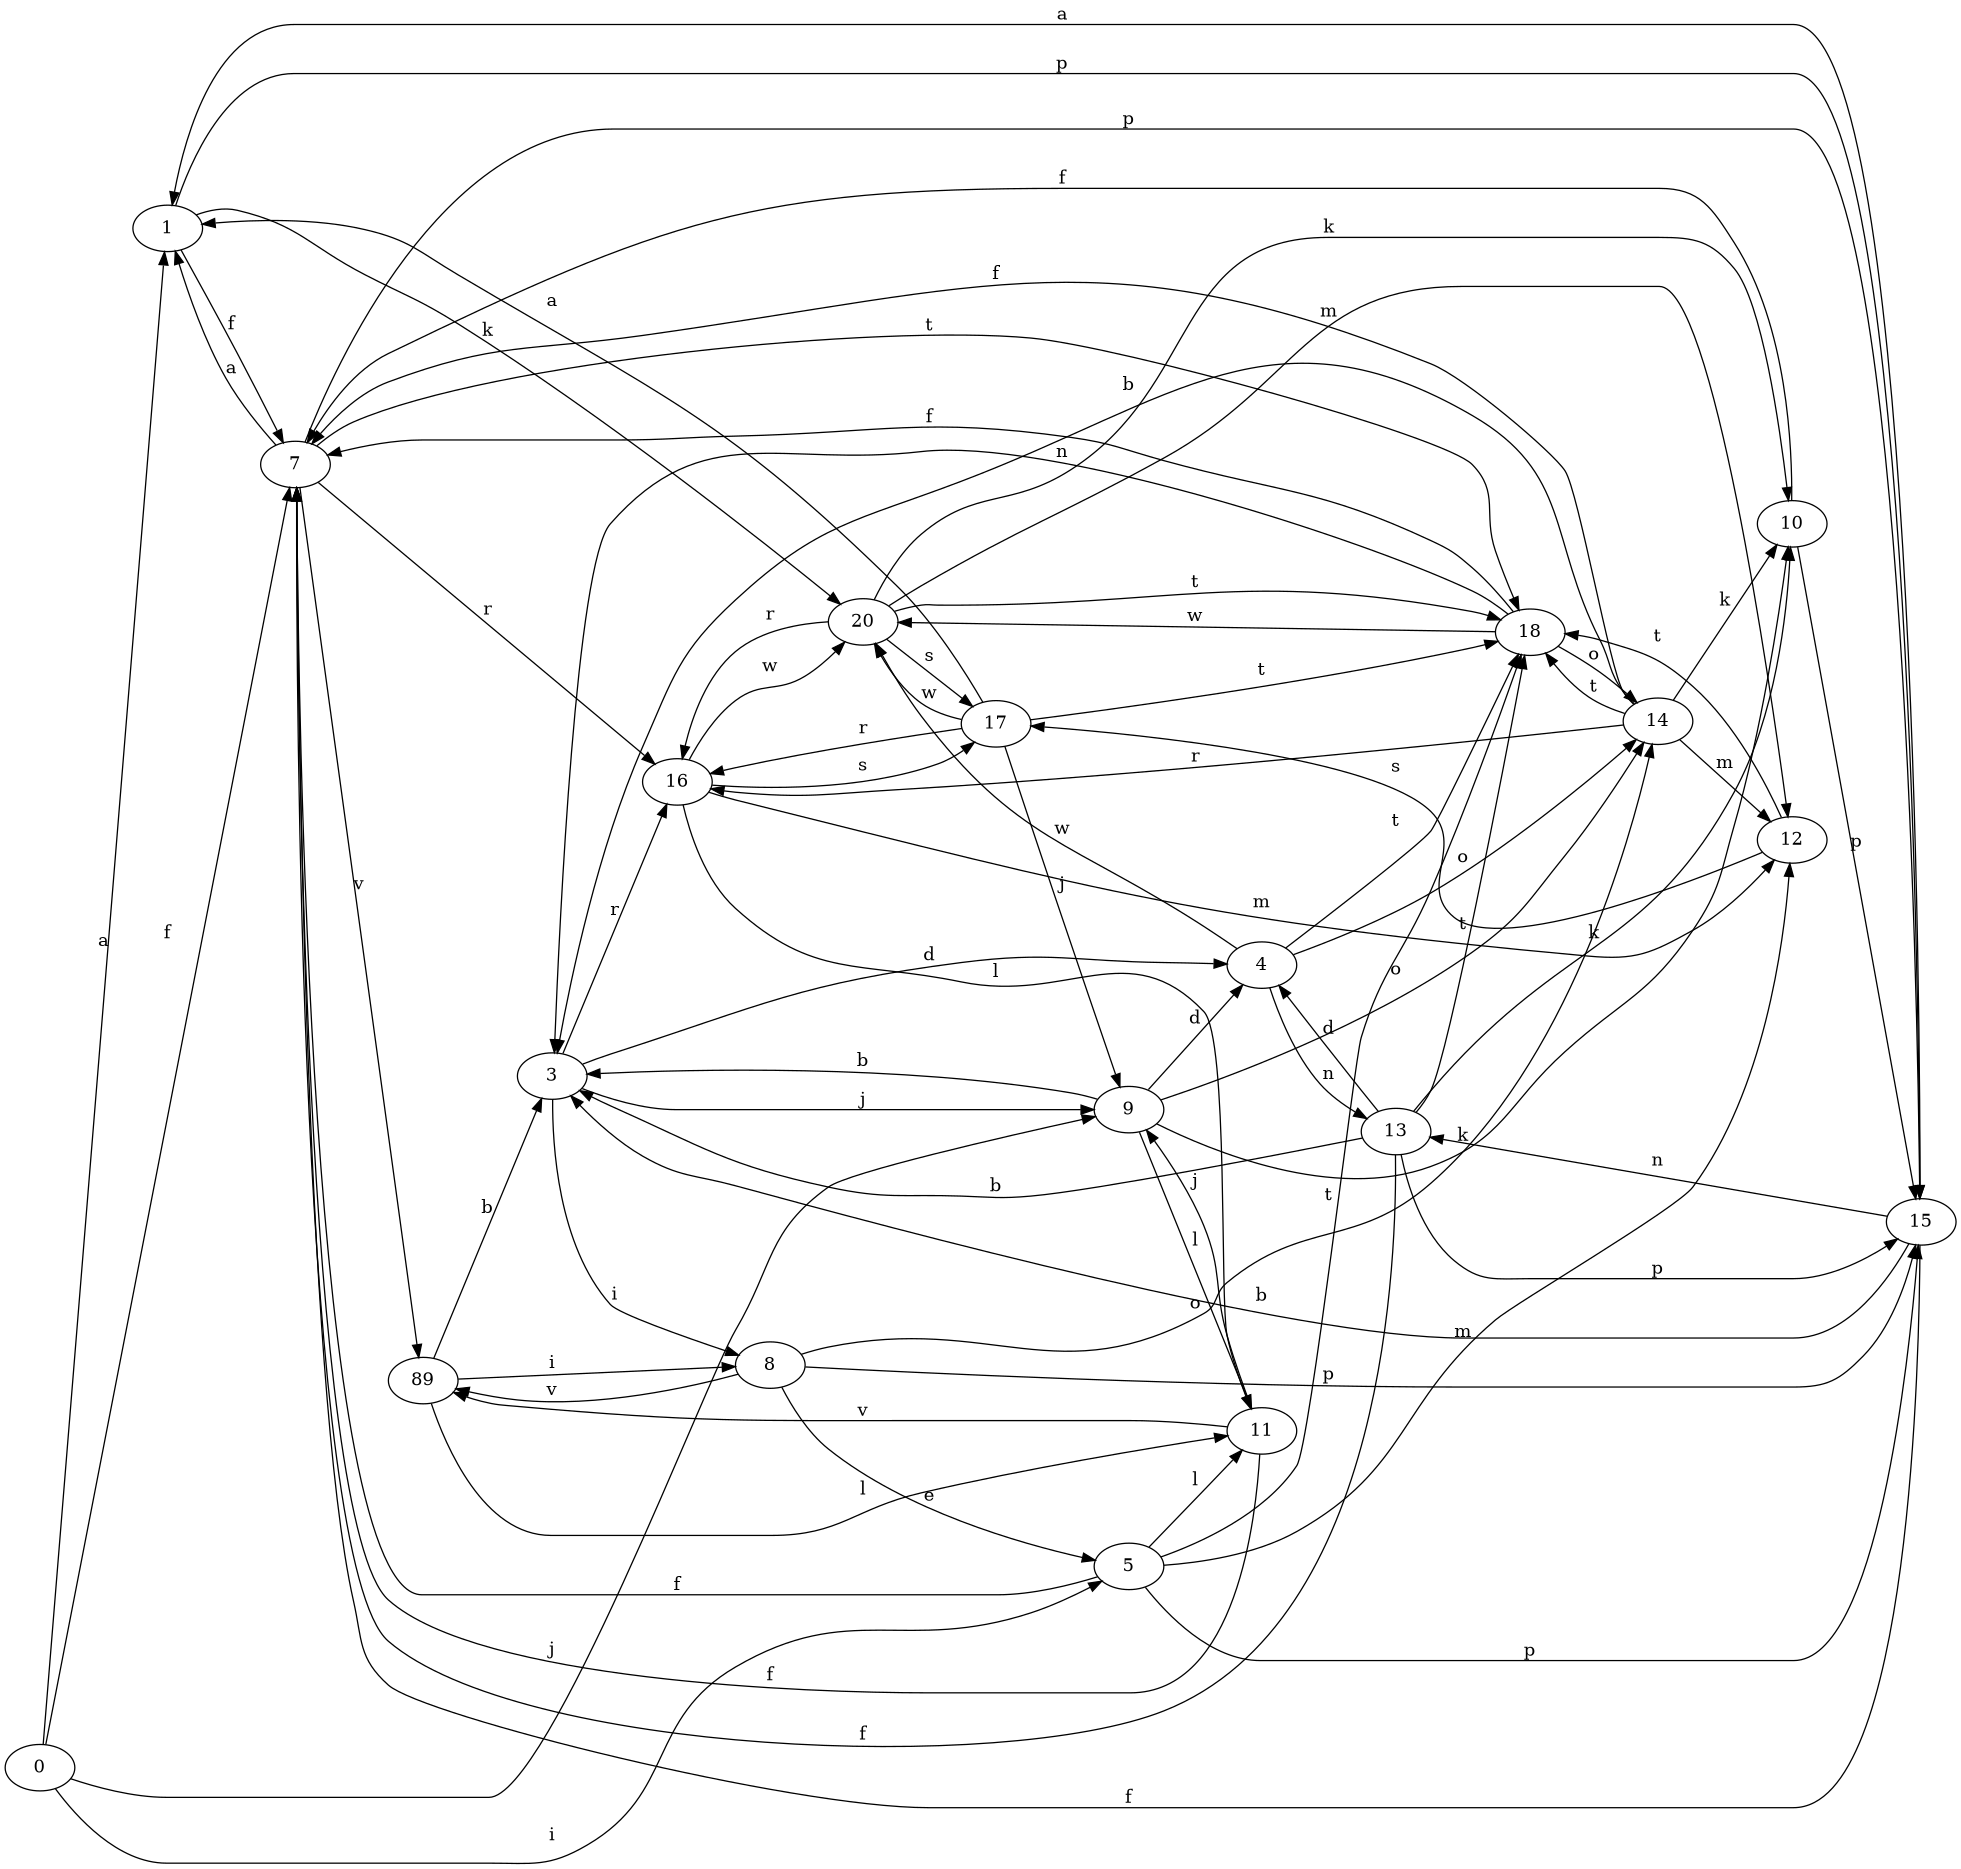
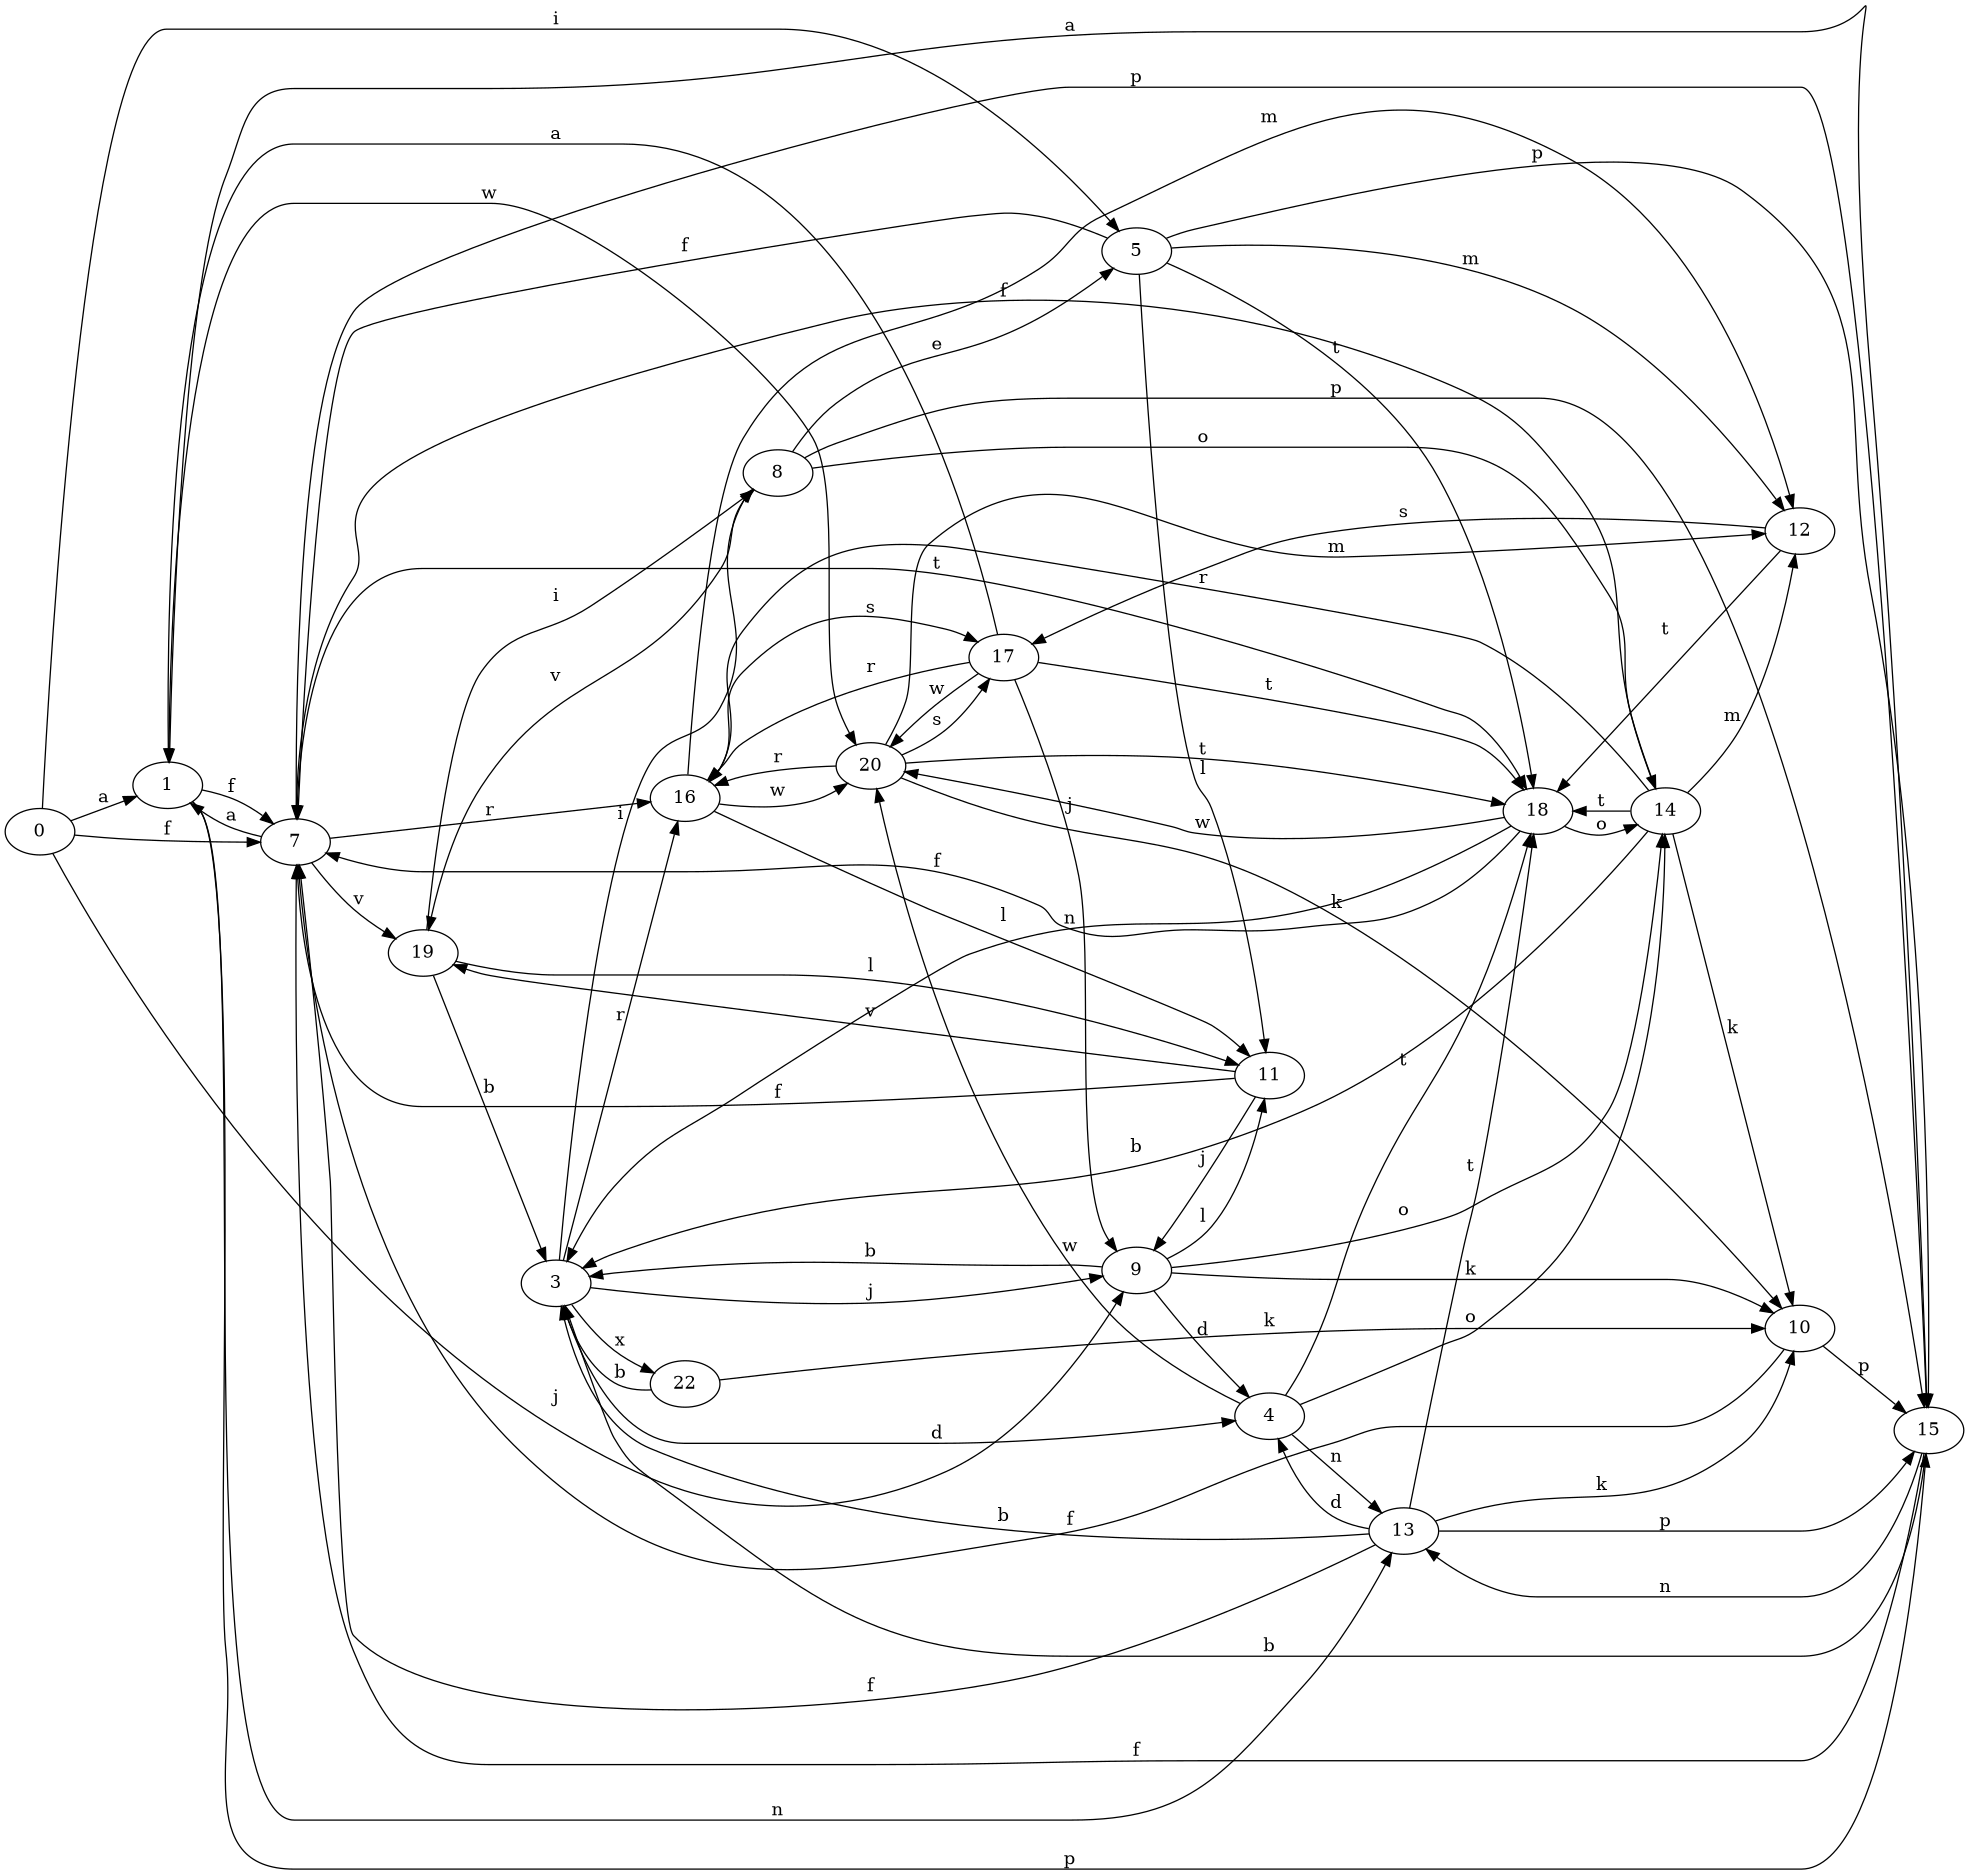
edge "1" -> "20": label "k" -> "w"
node "89": label "89" -> "19"
node "22": added
edge "1" -> "13": added, label "n"
